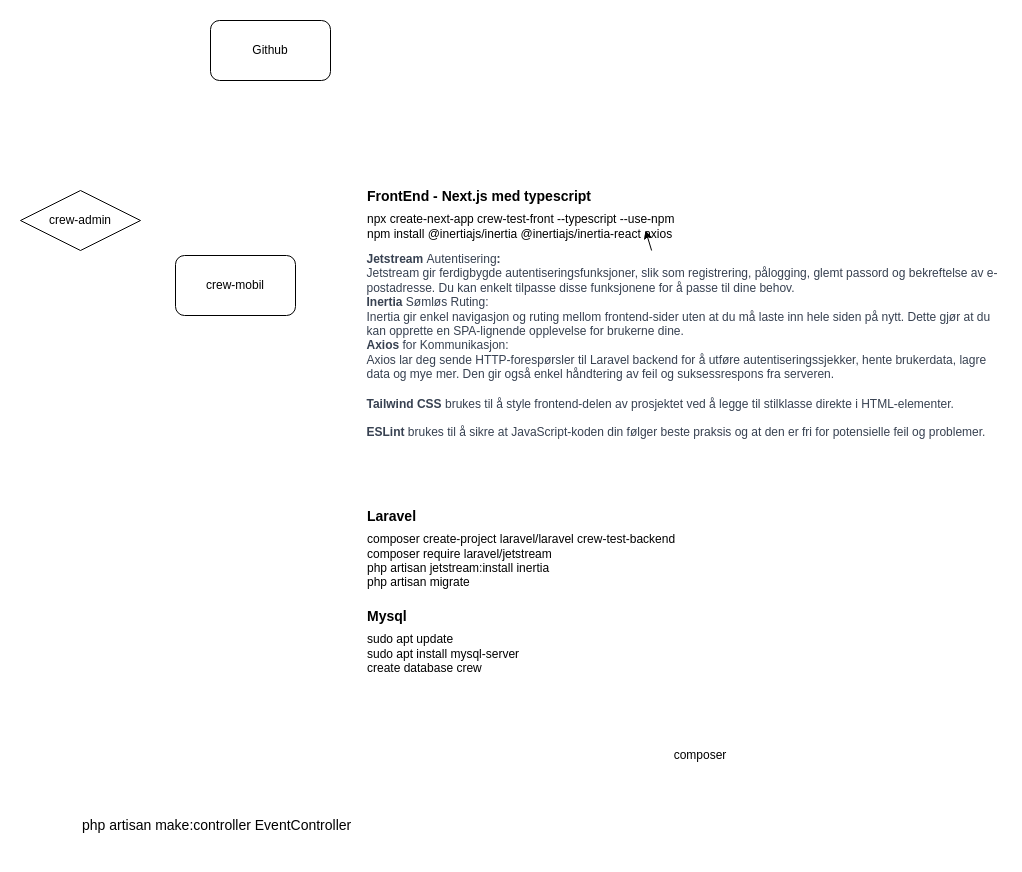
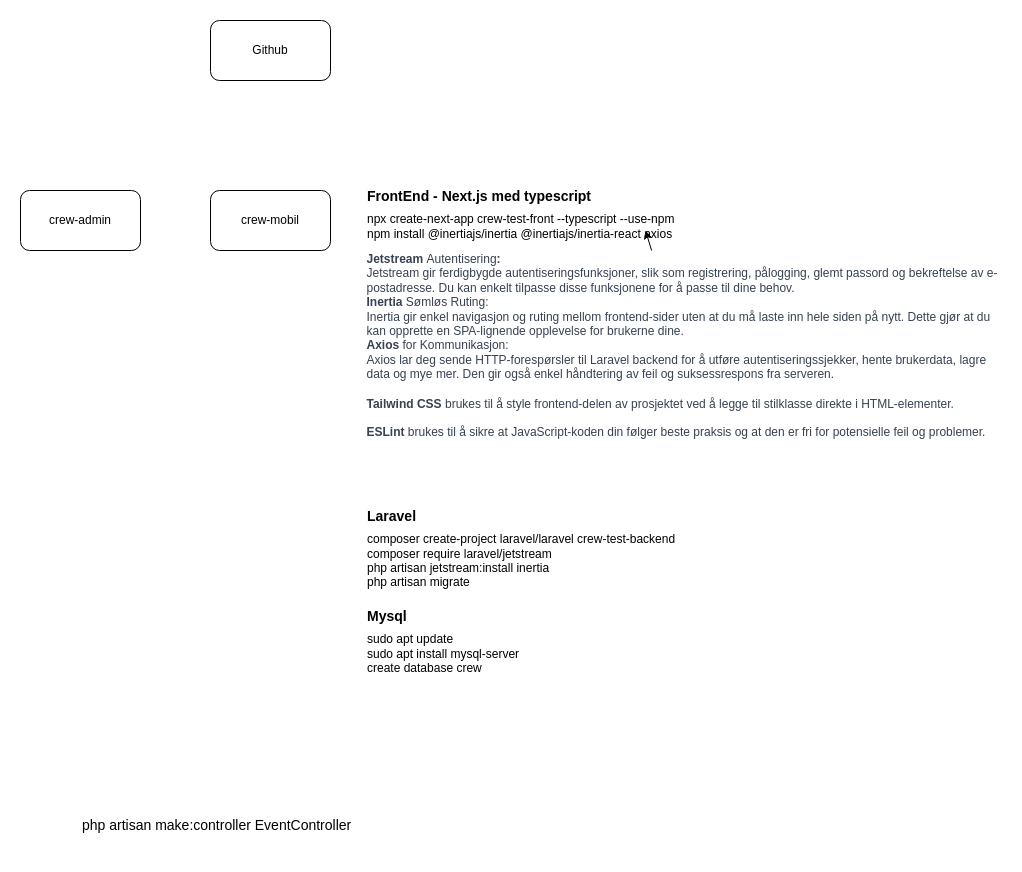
node "crew-admin": shape diamond -> rounded rectangle
node "crew-mobil": moved (236, 286) -> (271, 221)
node "composer": removed
